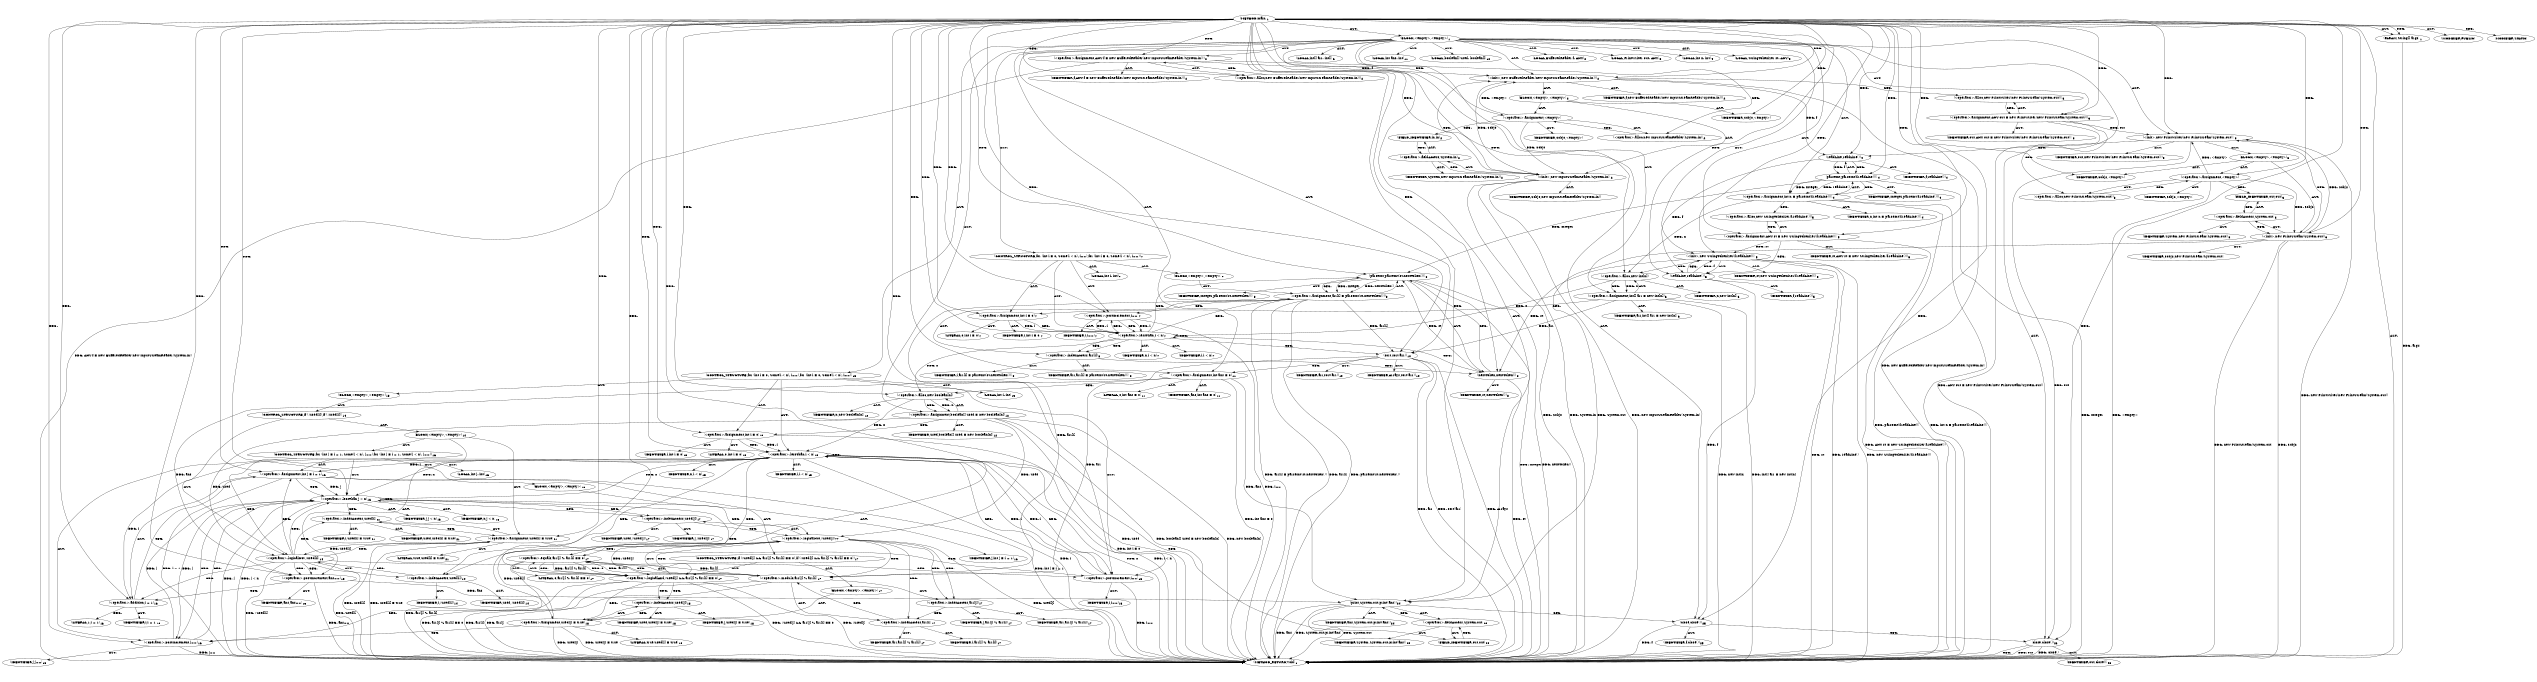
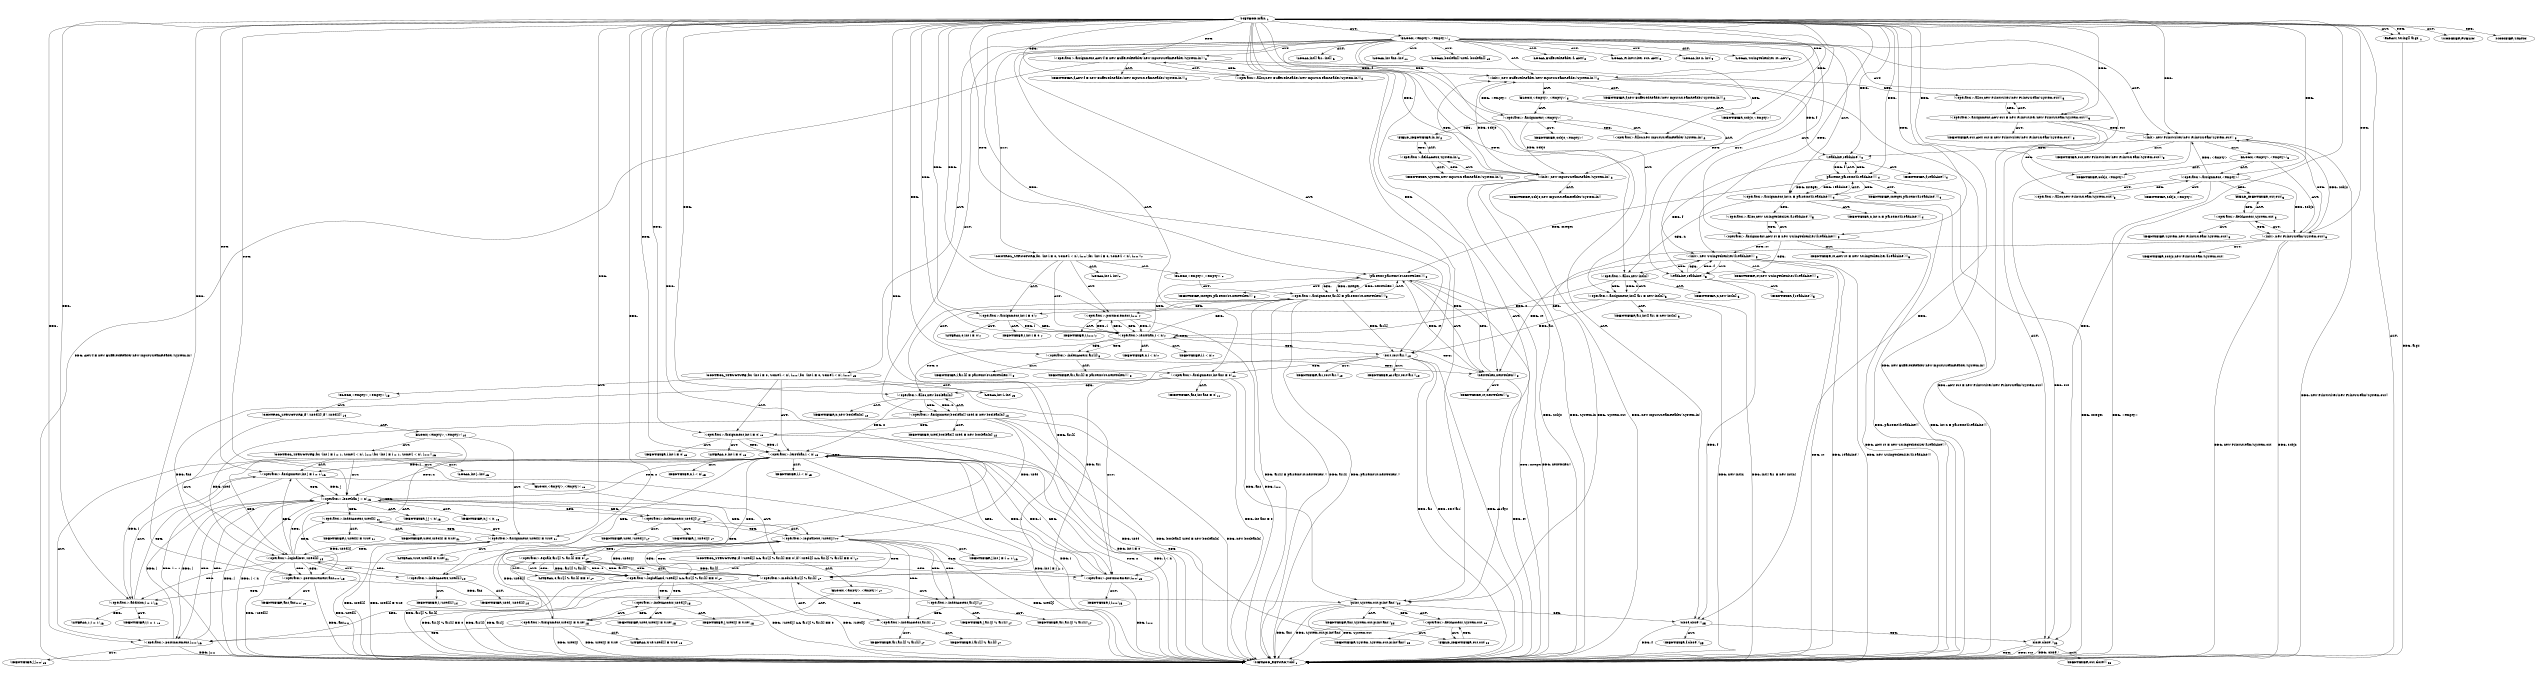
edge "(<operator>.assignment,int n = parseInt(f.readLine()))" -> "(<operator>.alloc,new int[n])": label "DDG: n" -> "CFG: n"
node "(LITERAL,0,int ans = 0)": removed
edge "(<operator>.assignment,int j = i + 1)" -> "(IDENTIFIER,j,int j = i + 1)": now "(<operator>.logicalNot,!used[j])" -> "(IDENTIFIER,j,int j = i + 1)"
edge "(<operator>.logicalAnd,!used[j] && arr[j] % arr[i] == 0)" -> "(<operator>.logicalNot,!used[j])": label "AST: " -> "CFG: "
edge "(<operator>.logicalAnd,!used[j] && arr[j] % arr[i] == 0)" -> "(<operator>.assignment,used[j] = true)": removed, label "CDG:"
